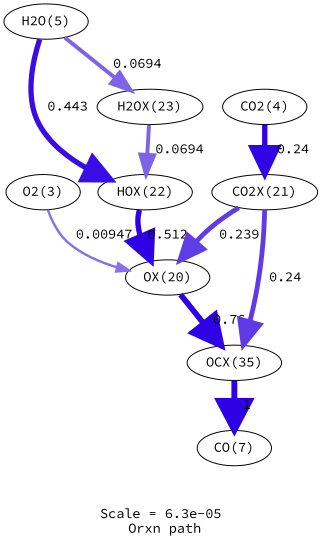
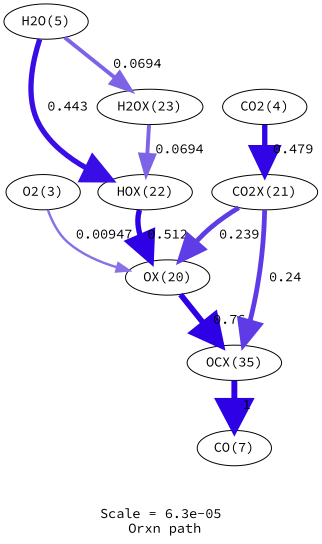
edge "CO2(4)" -> "CO2X(21)": label " 0.24" -> " 0.479"
